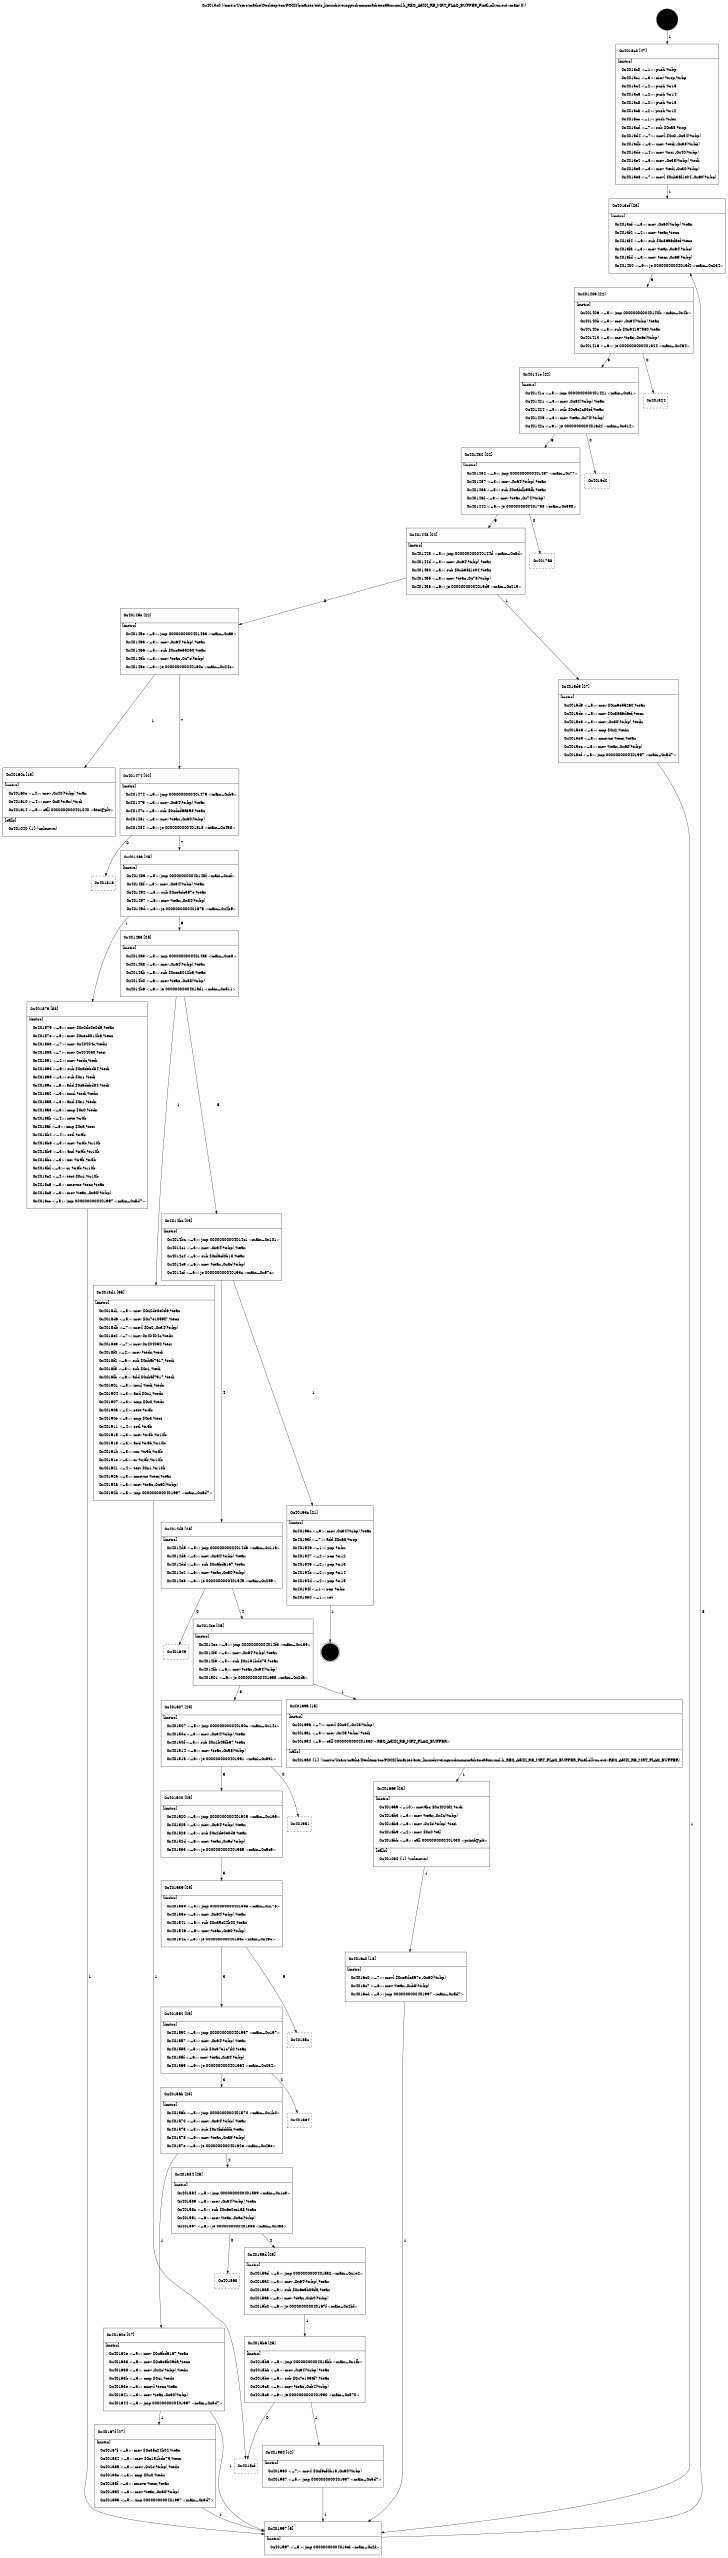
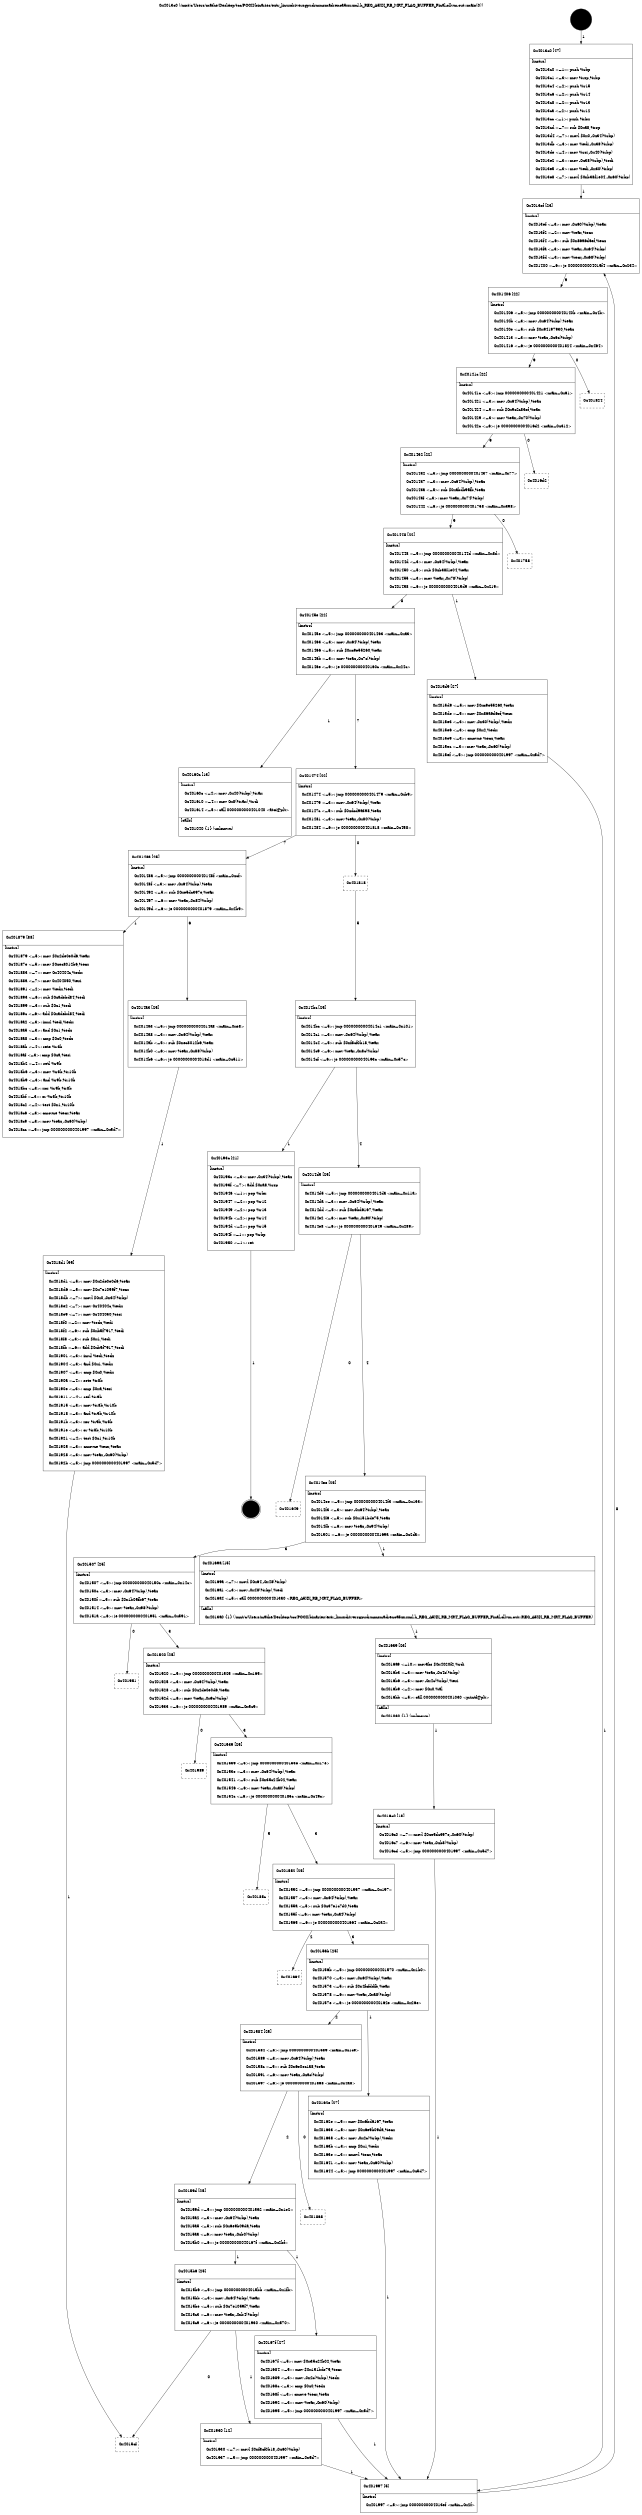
edge "0x4014a3 [25]" -> "0x4014bc [25]": now "0x401818" -> "0x4014bc [25]"
node "0x401989": added
edge "0x401879 [88]" -> "0x401997 [5]": removed, label "1"
edge "0x40162e [27]" -> "0x40167f [27]": now "0x40159d [25]" -> "0x40167f [27]"
